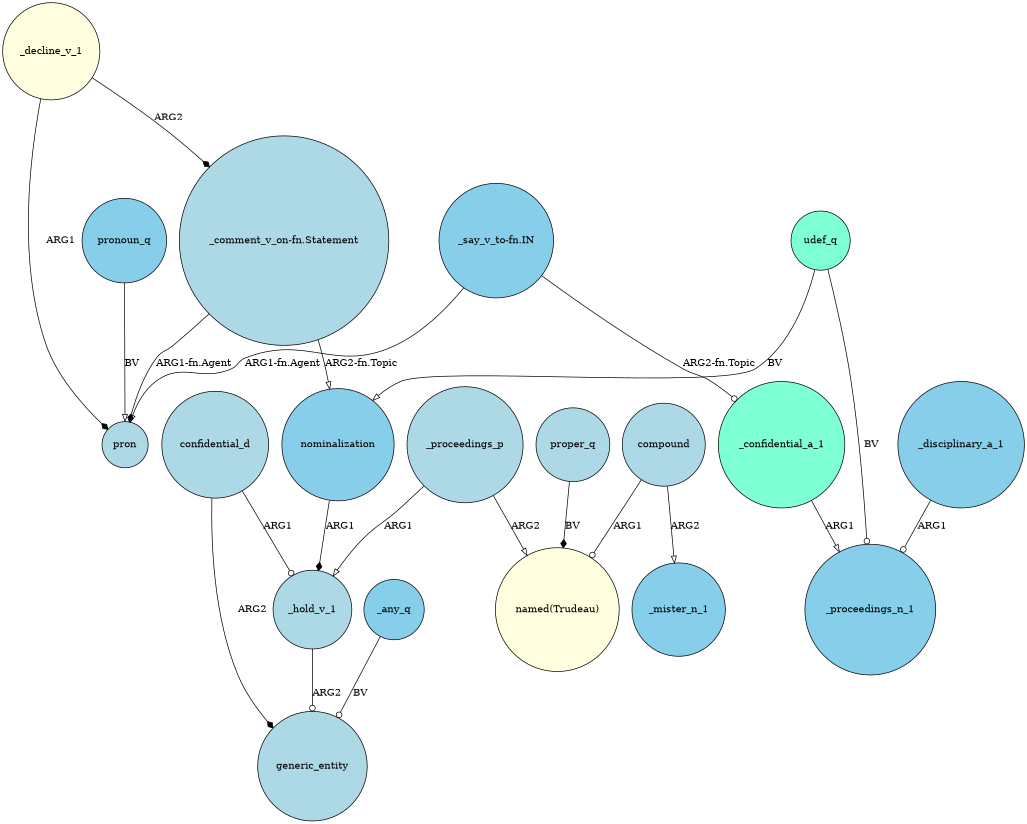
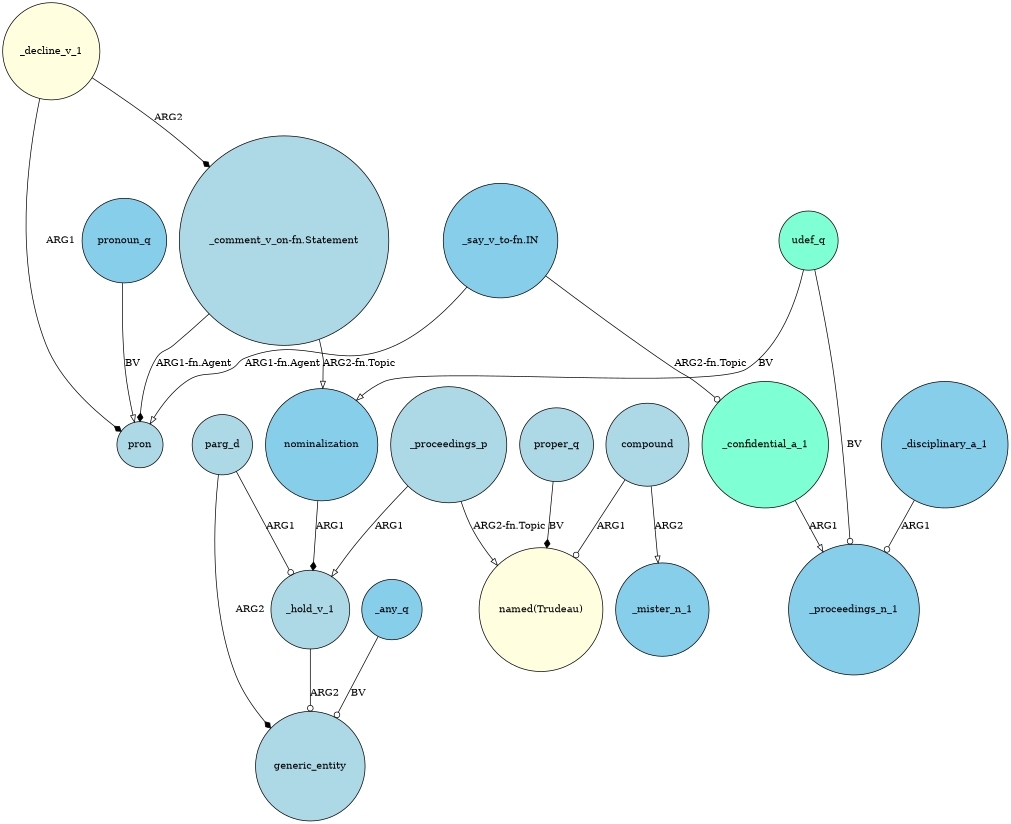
node "confidential_d": label "confidential_d" -> "parg_d"
edge "_proceedings_p" -> "named(Trudeau)": label "ARG2" -> "ARG2-fn.Topic"
